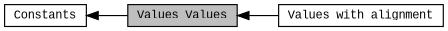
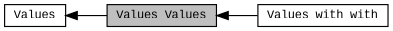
node "Constants": label "Constants" -> "Values"
node "Values with alignment": label "Values with alignment" -> "Values with with"
